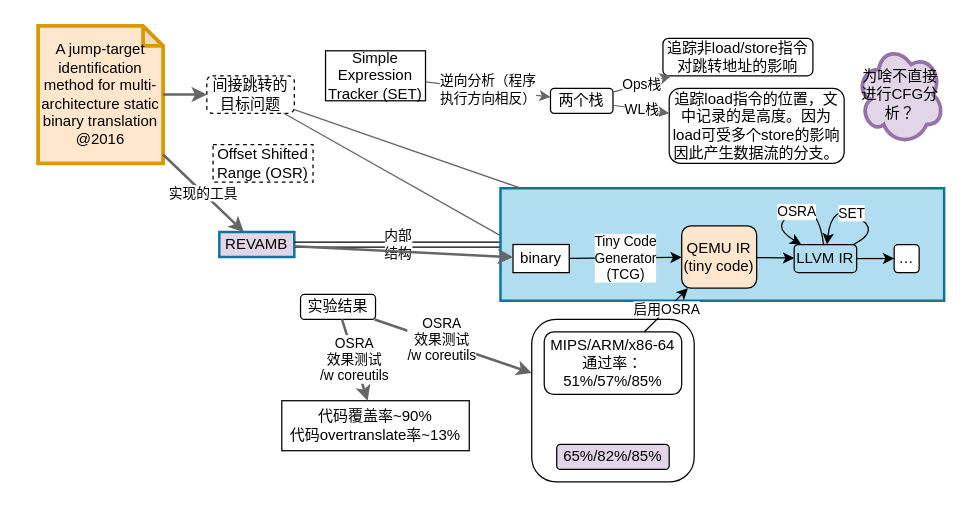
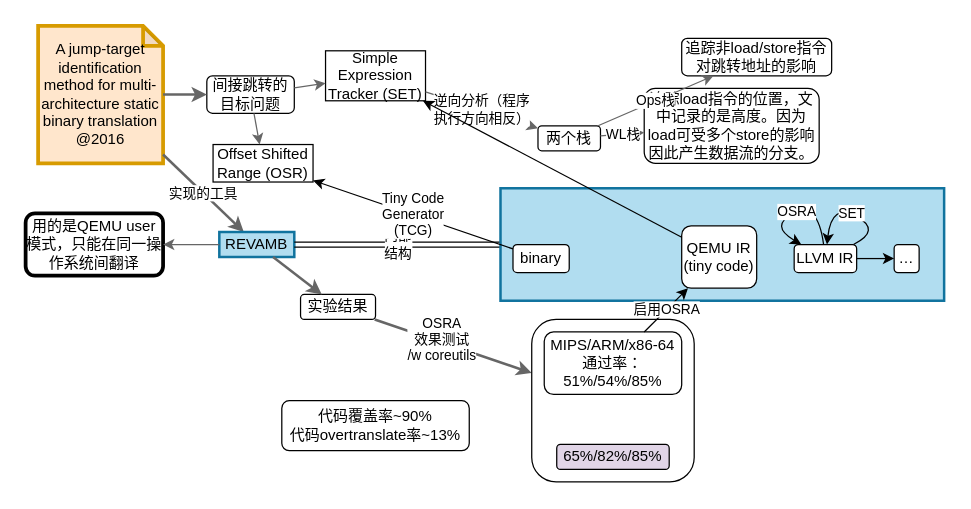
node "追踪非load/store指令对跳转地址的影响": moved (738, 57) -> (757, 57)
node "间接跳转的目标问题": style dashed -> solid
node "为啥不直接进行CFG分析？": removed
node "两个栈": moved (582, 101) -> (569, 138)
node "追踪load指令的位置，文中记录的是高度。因为load可受多个store的影响因此产生数据流的分支。": moved (757, 126) -> (732, 126)
edge "间接跳转的目标问题" -> "QEMU IR (tiny code)": now "间接跳转的目标问题" -> "Simple Expression Tracker (SET)"
node "Offset Shifted Range (OSR)": style dashed -> solid
edge "间接跳转的目标问题" -> "binary": now "间接跳转的目标问题" -> "Offset Shifted Range (OSR)"
node "用的是QEMU user模式，只能在同一操作系统间翻译": added
edge "REVAMB" -> "用的是QEMU user模式，只能在同一操作系统间翻译": added
node "REVAMB": fillcolor #e1d5e7 -> #b1ddf0
edge "REVAMB" -> "binary": now "REVAMB" -> "实验结果"
node "QEMU IR (tiny code)": fillcolor #ffe6cc -> #ffffff
node "binary": shape rectangle -> rounded rectangle
edge "binary" -> "QEMU IR (tiny code)": now "binary" -> "Offset Shifted Range (OSR)"
edge "QEMU IR (tiny code)" -> "LLVM IR": now "QEMU IR (tiny code)" -> "Simple Expression Tracker (SET)"
node "LLVM IR": fillcolor #b1ddf0 -> #ffffff
edge "实验结果" -> "代码覆盖率~90% 代码overtranslate率~13%": removed, label "OSRA 效果测试 /w coreutils"
node "MIPS/ARM/x86-64 通过率： 51%/57%/85%": label "MIPS/ARM/x86-64 通过率： 51%/57%/85%" -> "MIPS/ARM/x86-64 通过率： 51%/54%/85%"
node "代码覆盖率~90% 代码overtranslate率~13%": shape rectangle -> rounded rectangle
